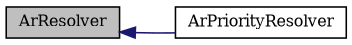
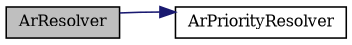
edge "ArPriorityResolver" -> "ArResolver": reversed
